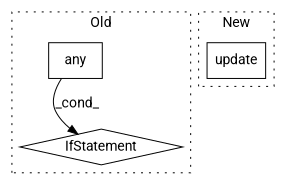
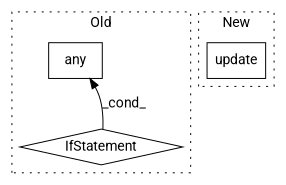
edge "any" -> "IfStatement": reversed
